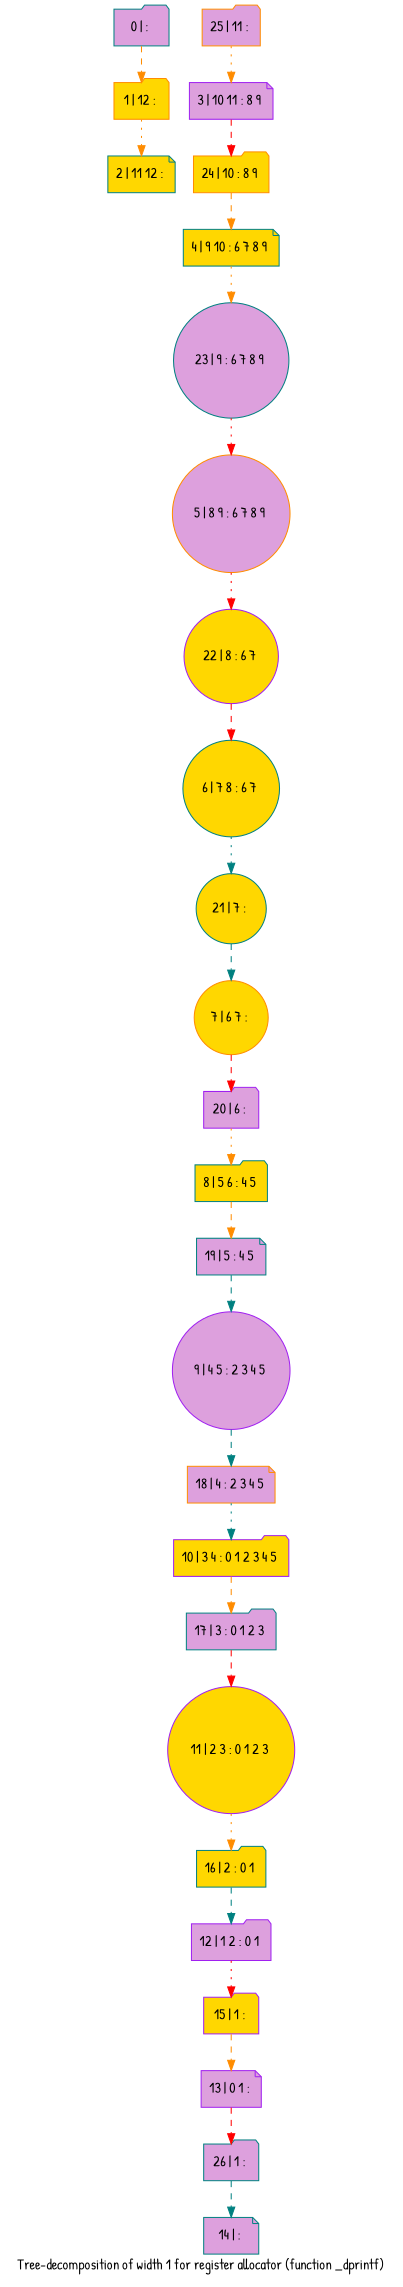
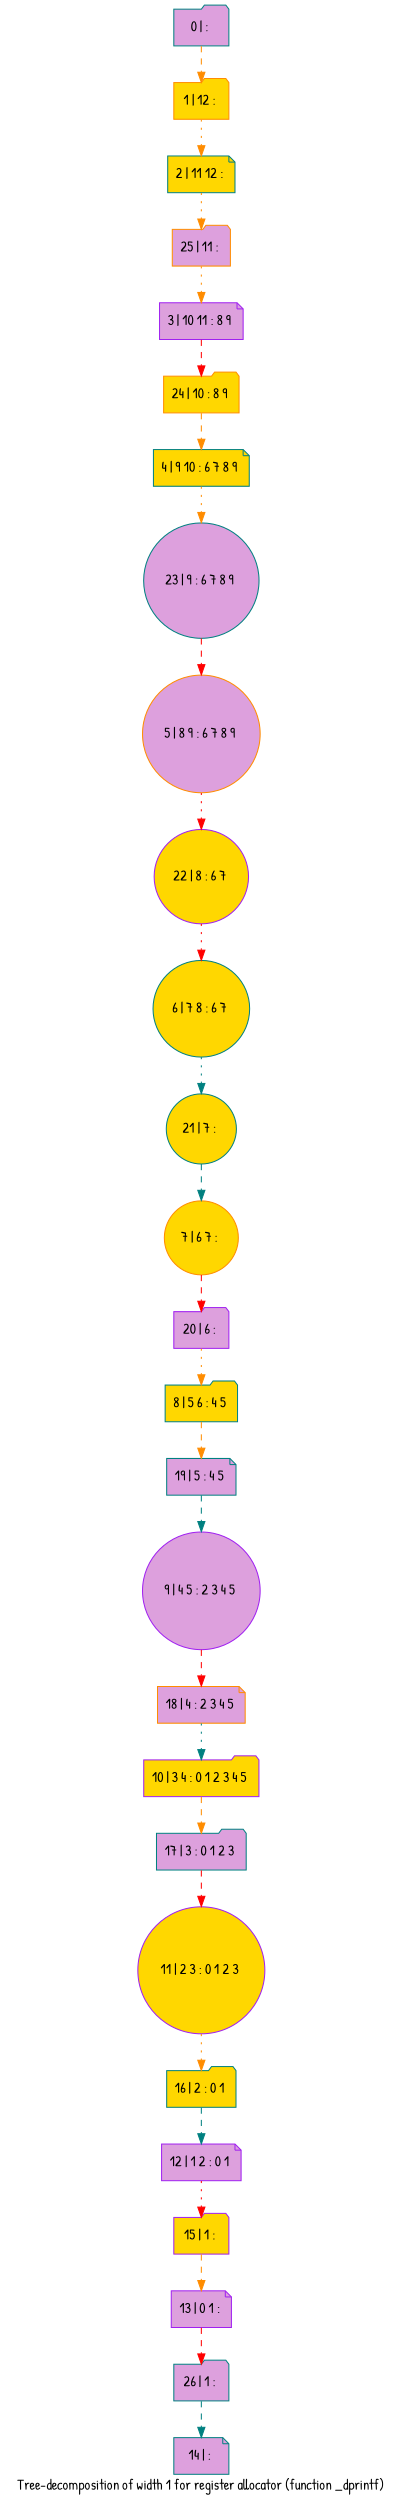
edge "2 | 11 12 :" -> "25 | 11 :": added
edge "23 | 9 : 6 7 8 9" -> "5 | 8 9 : 6 7 8 9": style dotted -> dashed
edge "22 | 8 : 6 7" -> "6 | 7 8 : 6 7": style dashed -> dotted
edge "9 | 4 5 : 2 3 4 5" -> "18 | 4 : 2 3 4 5": color teal -> red
node "12 | 1 2 : 0 1": shape folder -> note
